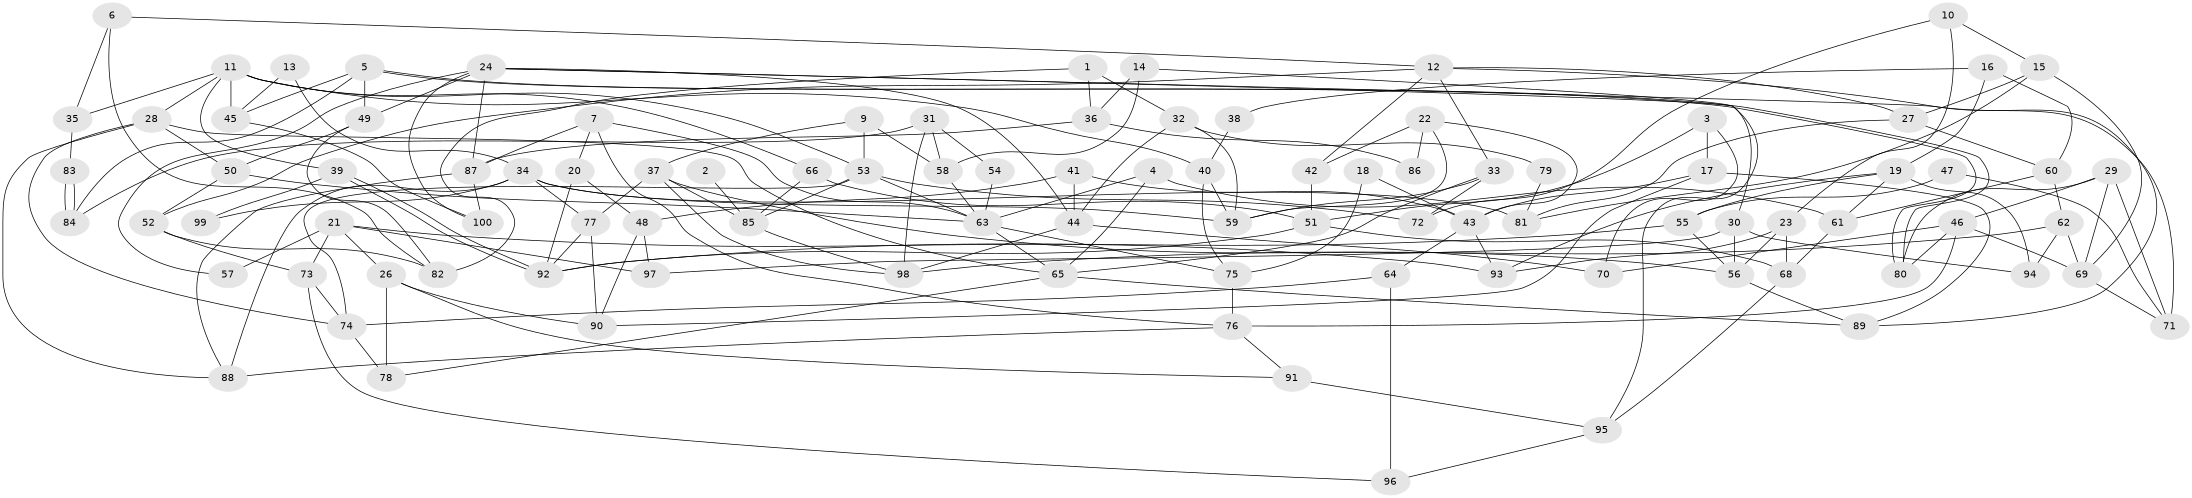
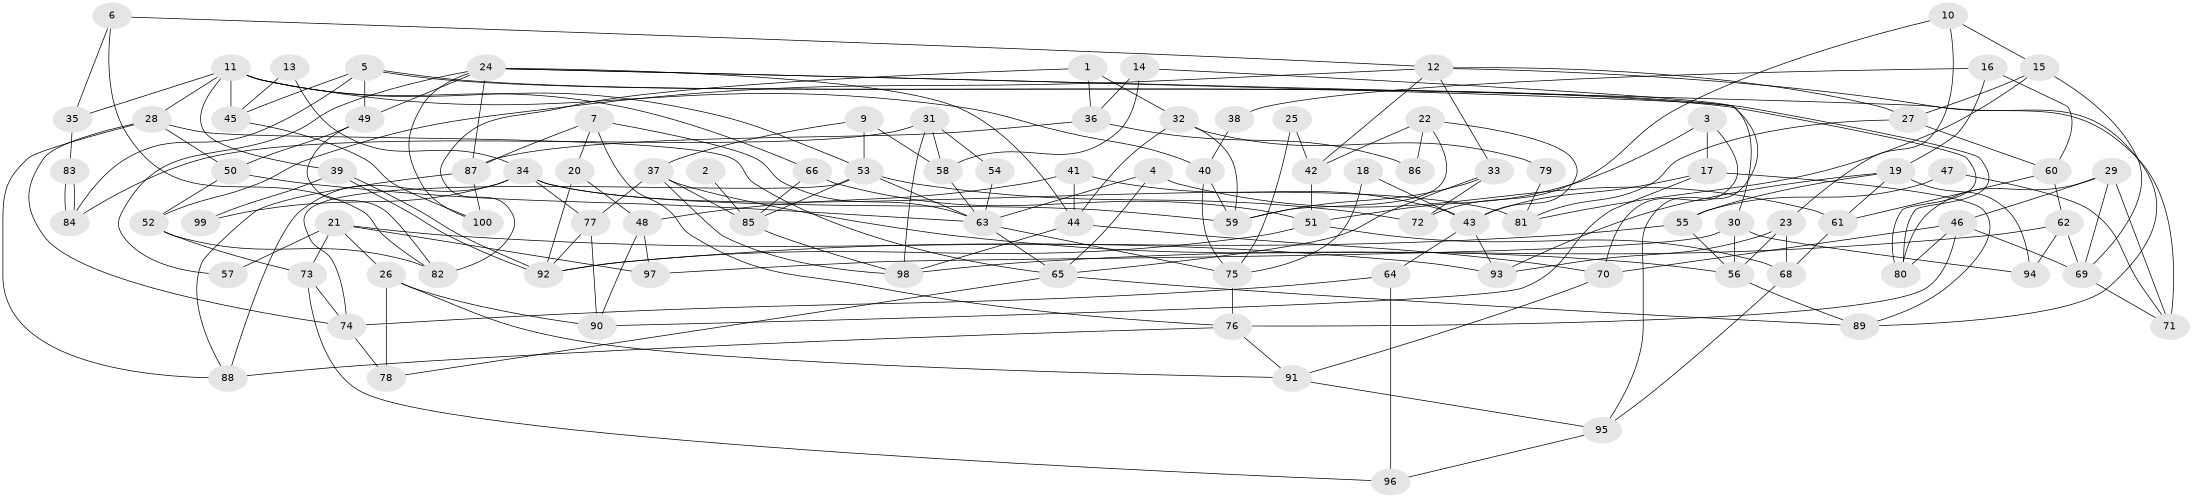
node "25": added
edge "70" -- "91": added
